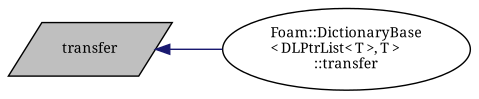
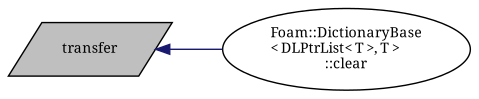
node "Foam::DictionaryBase < DLPtrList< T >, T > ::transfer": label "Foam::DictionaryBase < DLPtrList< T >, T > ::transfer" -> "Foam::DictionaryBase < DLPtrList< T >, T > ::clear"
